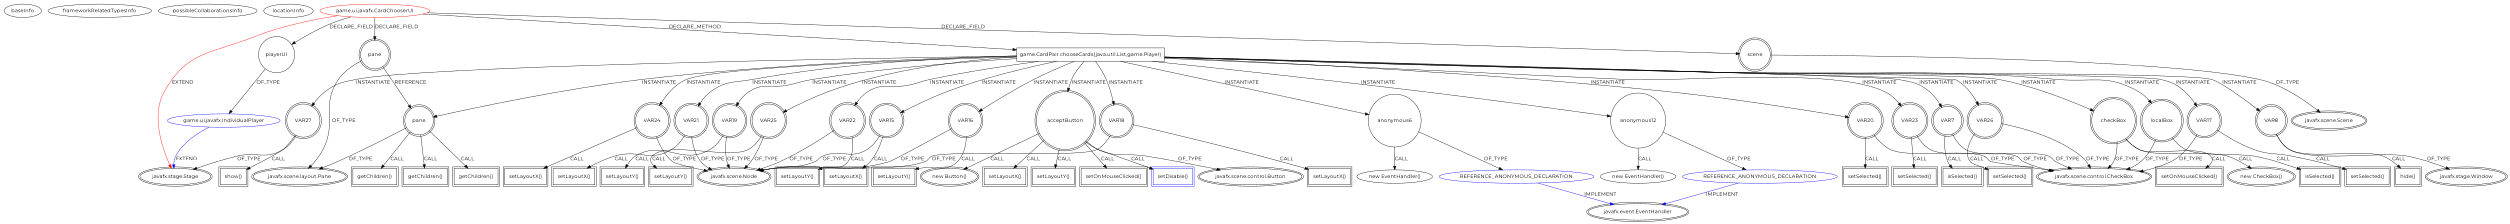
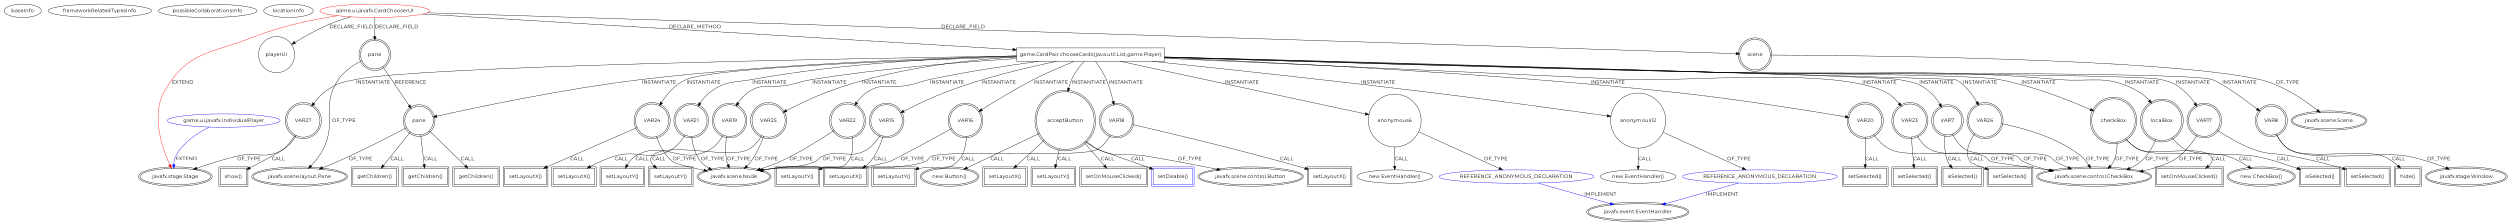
edge "playerUI" -> "game.ui.javafx.IndividualPlayer": removed, label "OF_TYPE"
